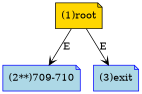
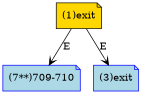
node "(1)root": label "(1)root" -> "(1)exit"
node "(2**)709-710": label "(2**)709-710" -> "(7**)709-710"
